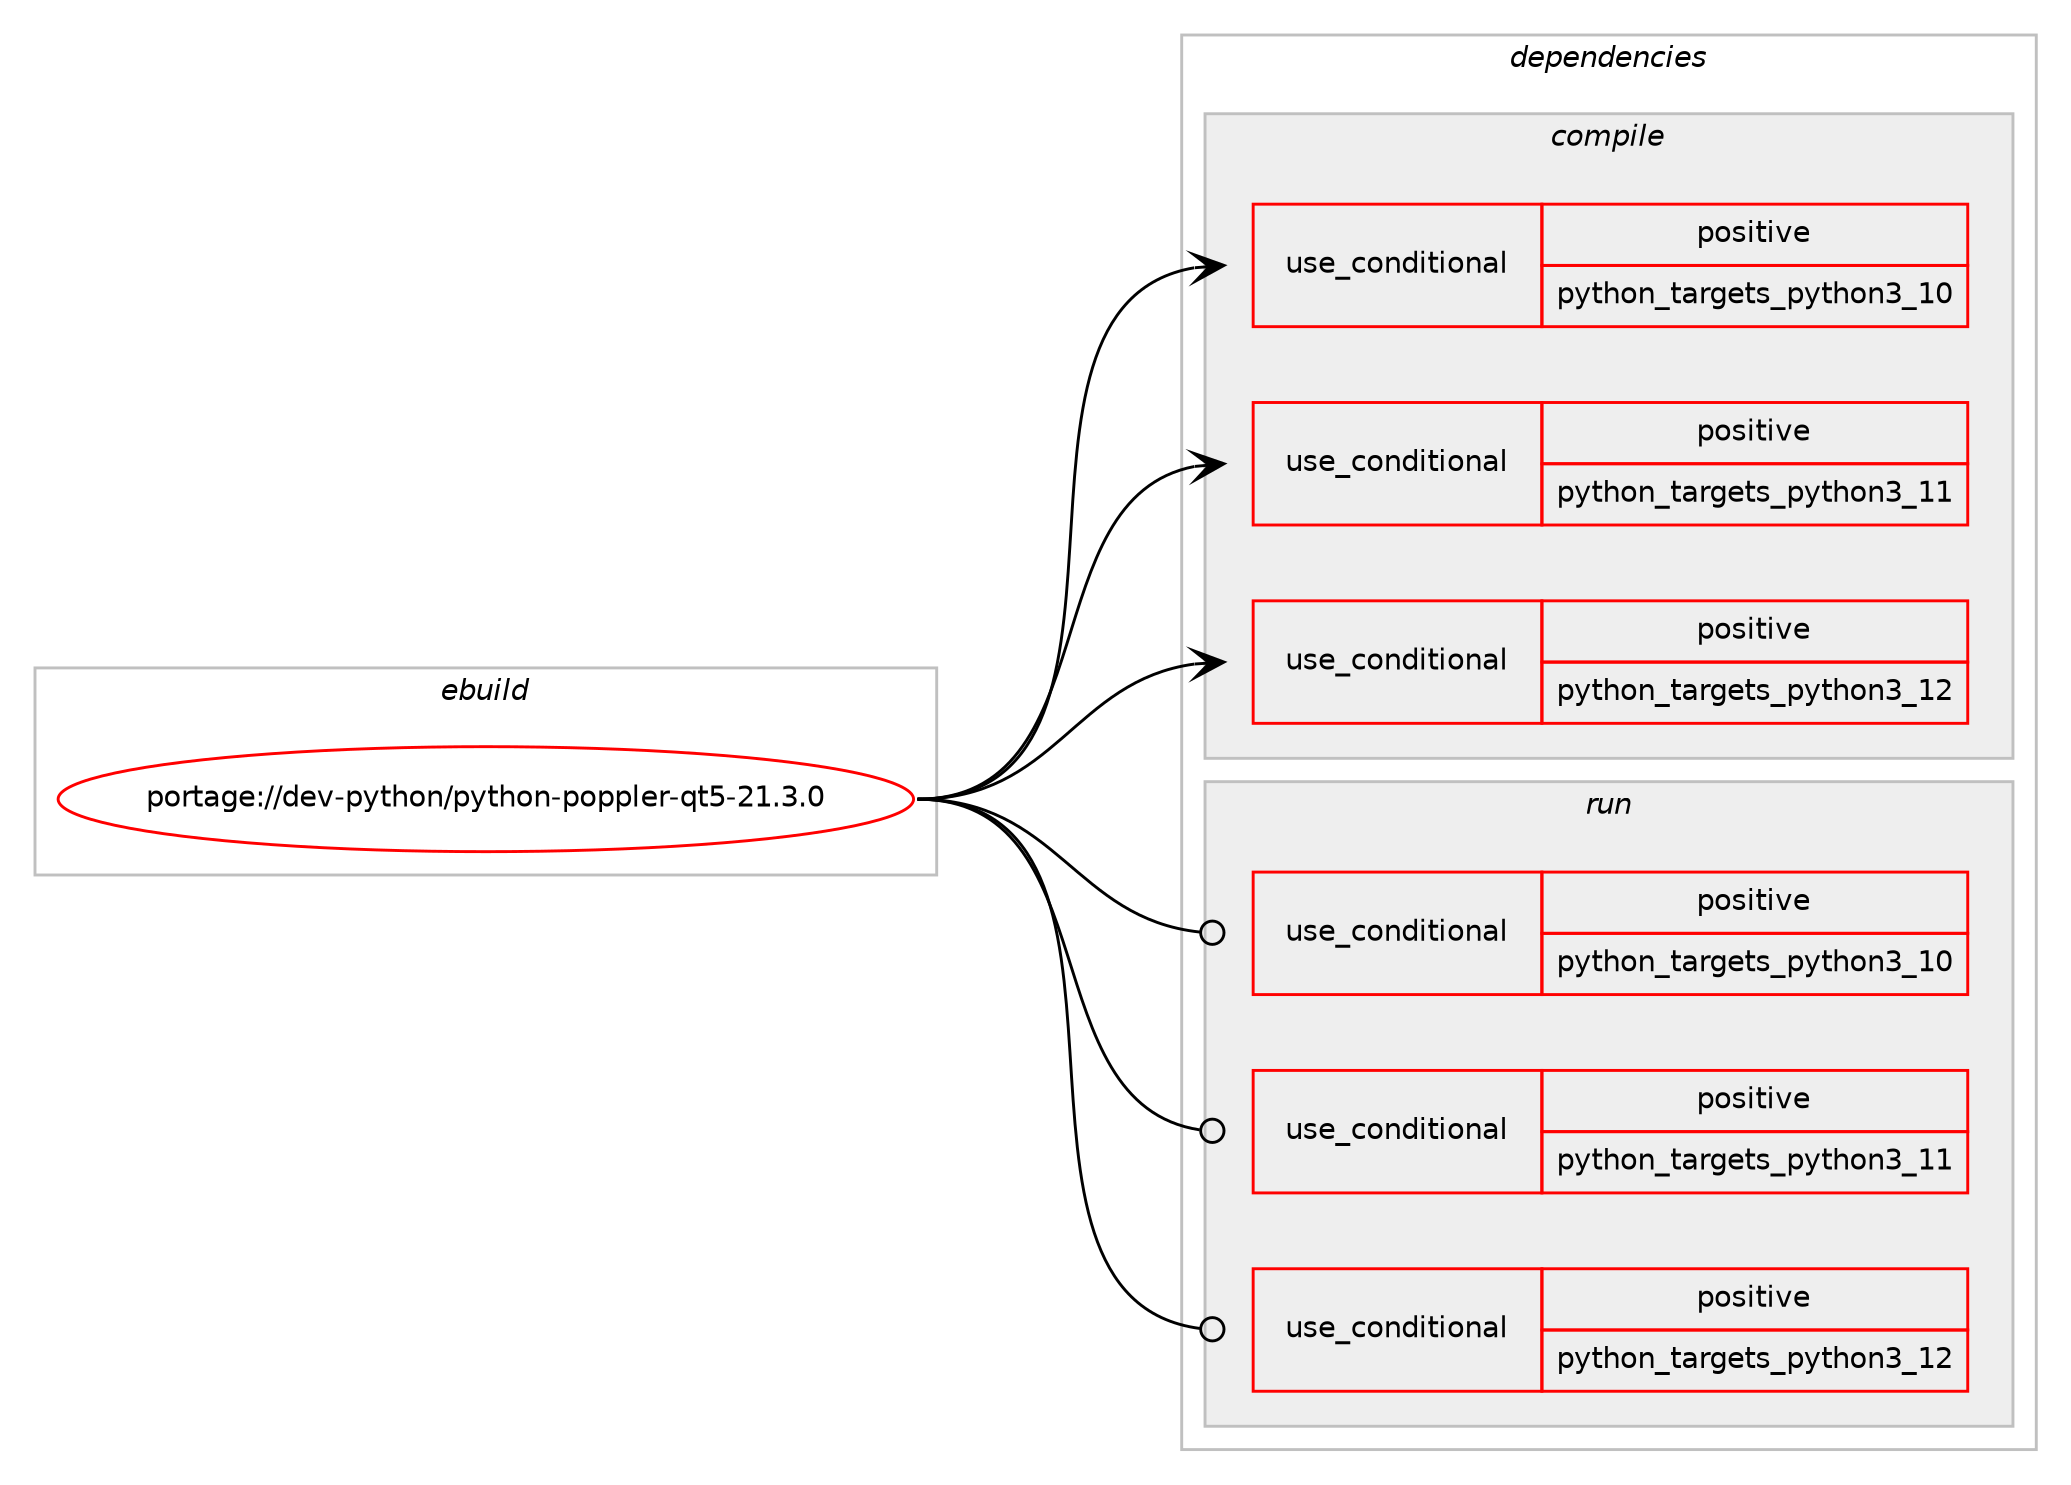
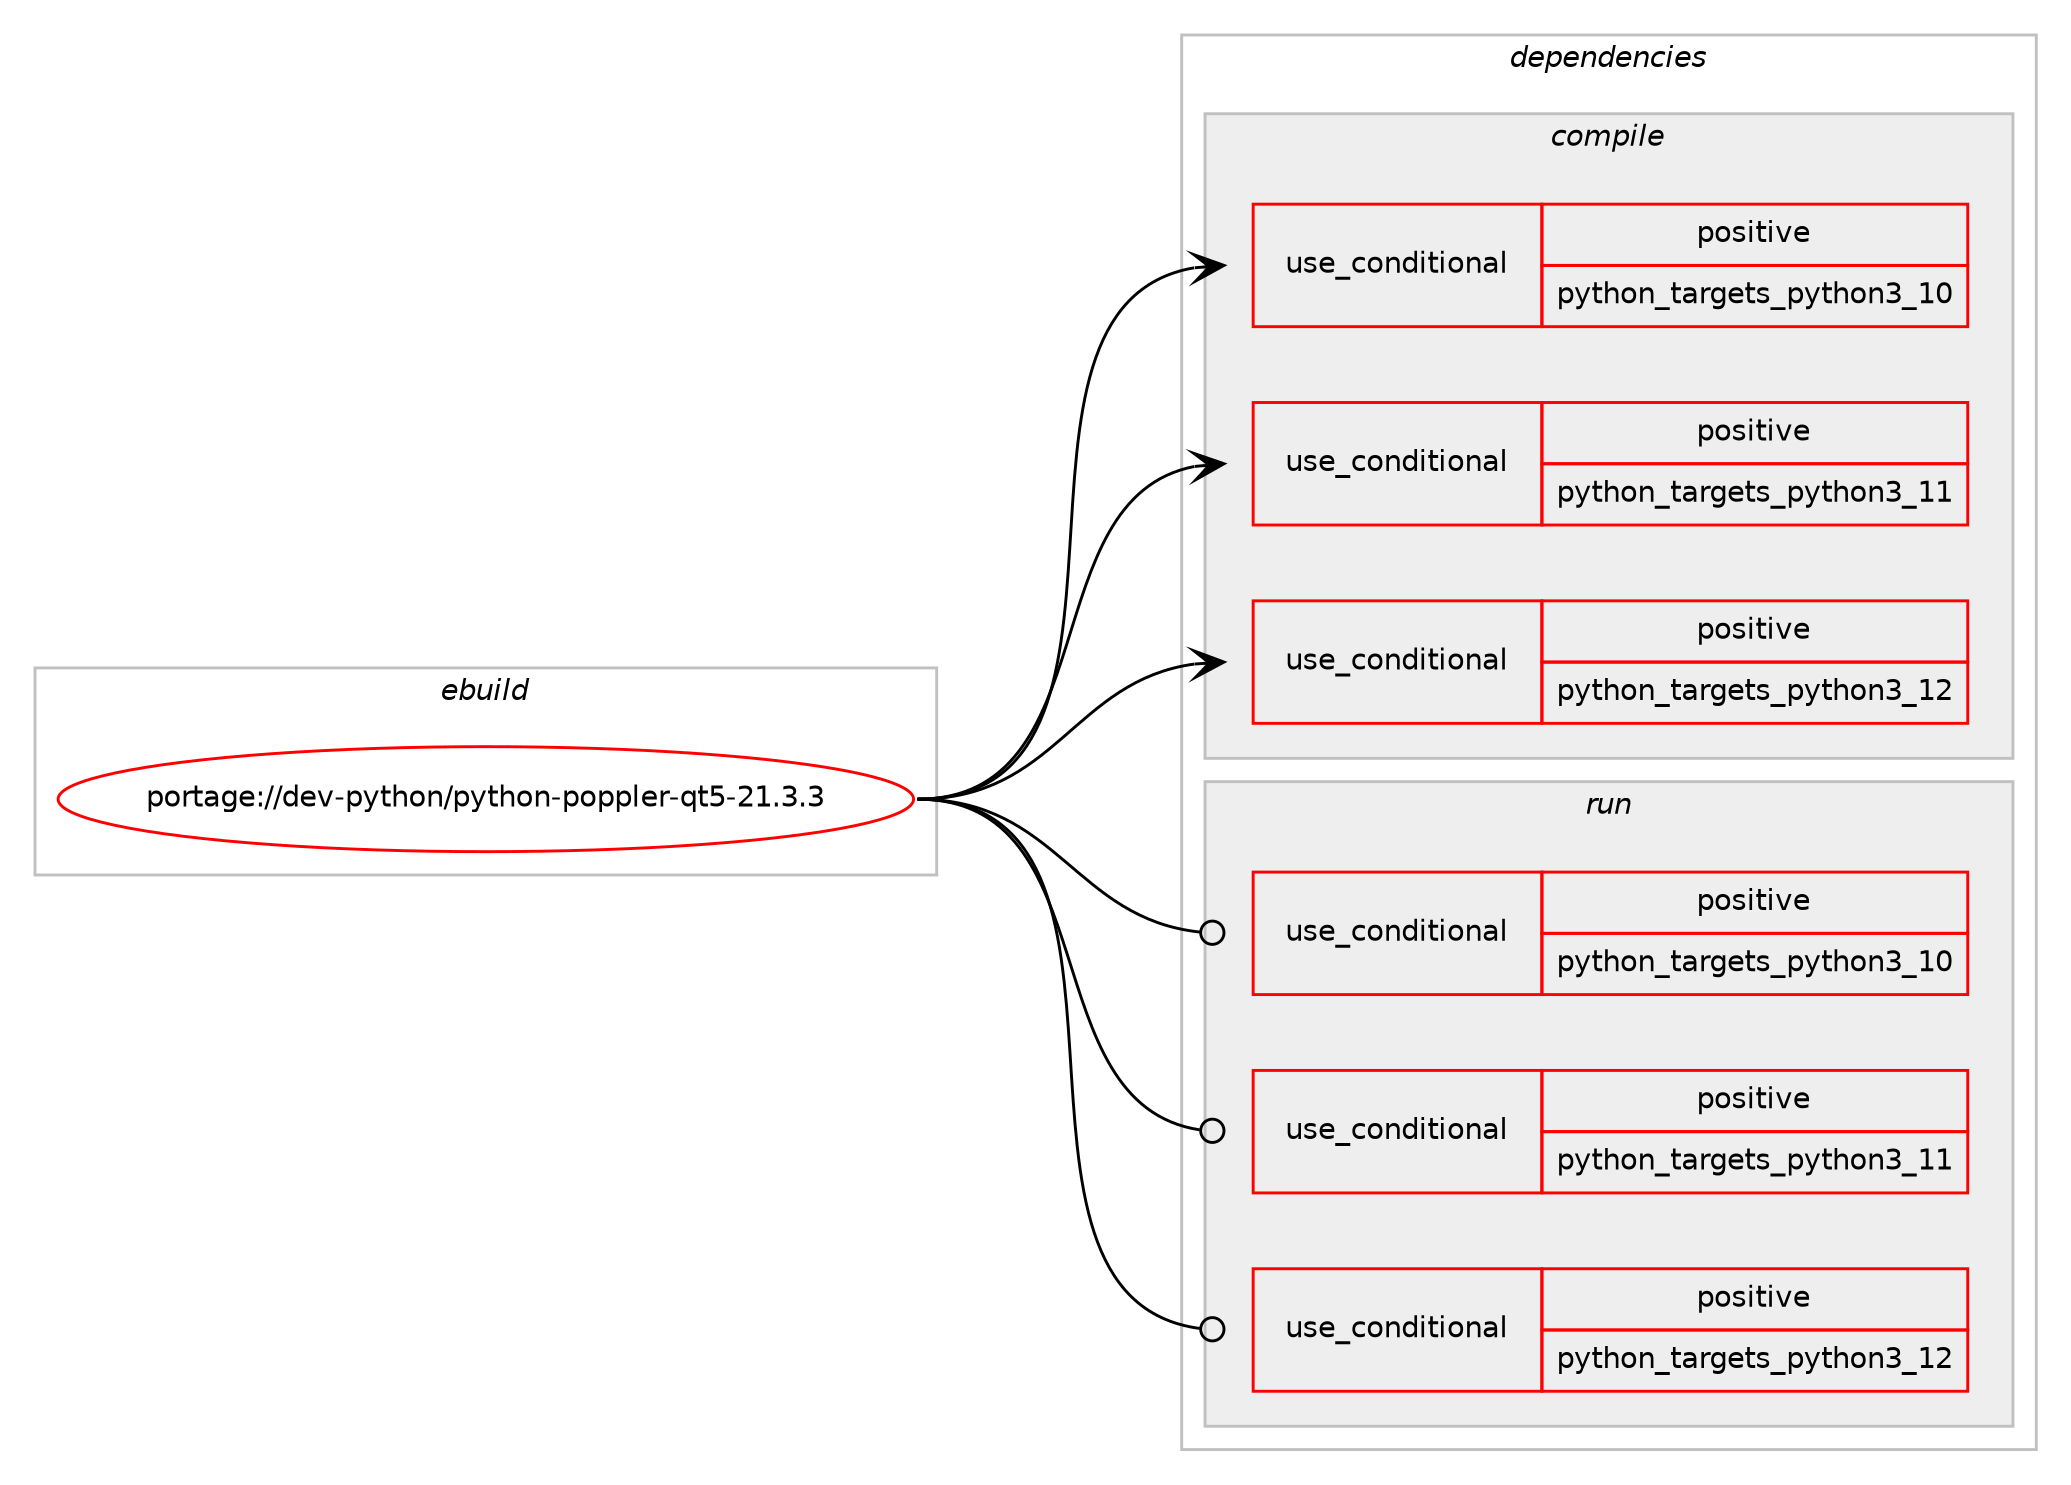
node "portage://dev-python/python-poppler-qt5-21.3.0": label "portage://dev-python/python-poppler-qt5-21.3.0" -> "portage://dev-python/python-poppler-qt5-21.3.3"
